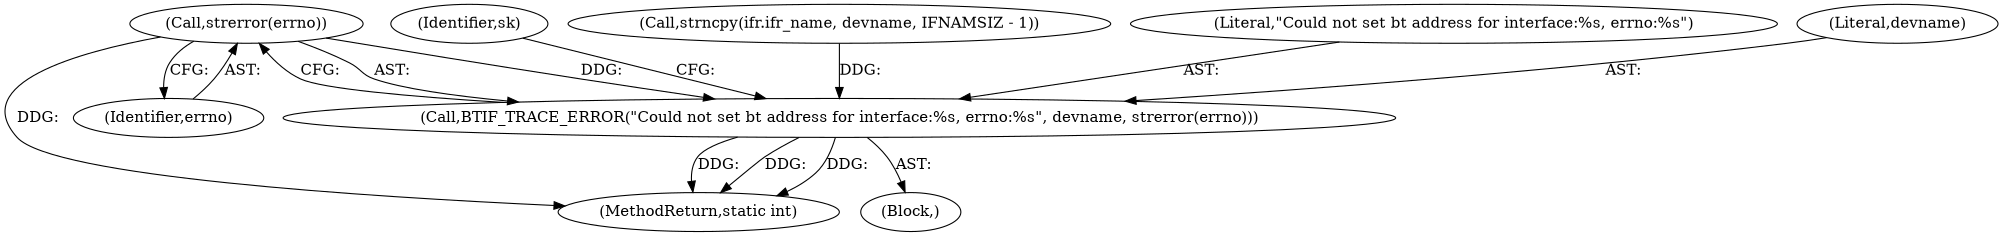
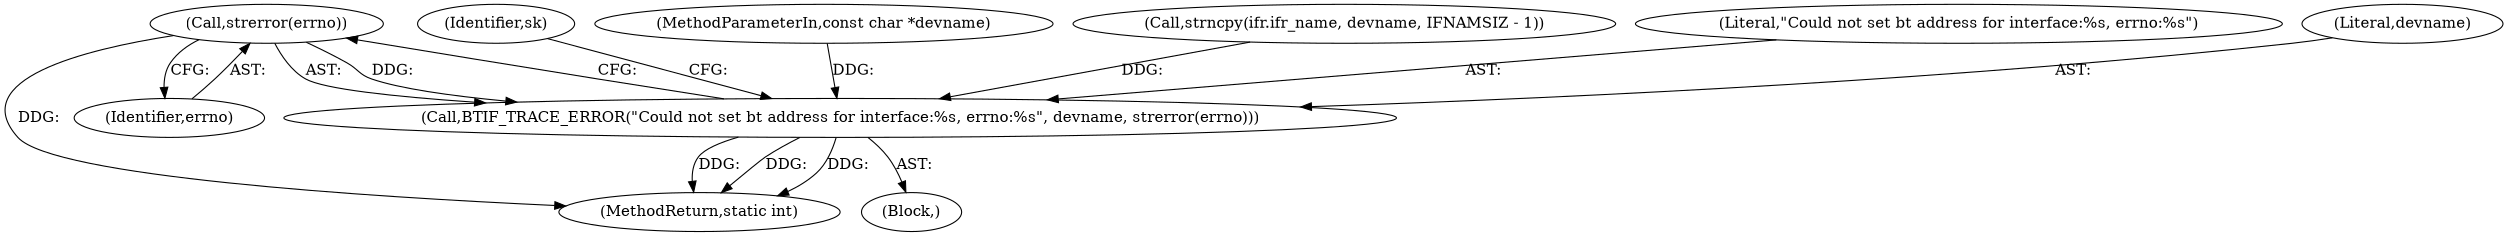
node "(MethodParameterIn,const char *devname)": added
